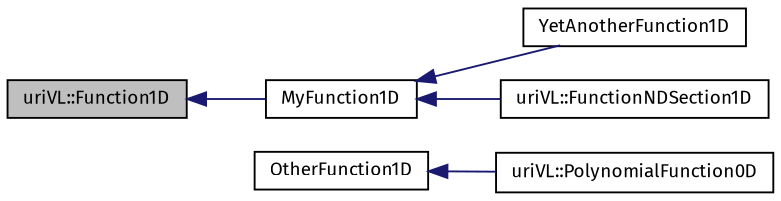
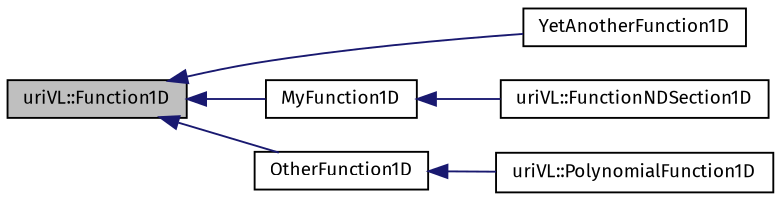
edge "YetAnotherFunction1D" -> "MyFunction1D": now "YetAnotherFunction1D" -> "uriVL::Function1D"
edge "OtherFunction1D" -> "uriVL::Function1D": added
node "uriVL::PolynomialFunction0D": label "uriVL::PolynomialFunction0D" -> "uriVL::PolynomialFunction1D"
